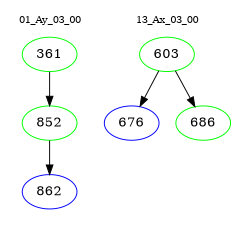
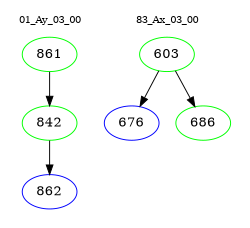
cluster "13_Ax_03_00": label "13_Ax_03_00" -> "83_Ax_03_00"
node "361": label "361" -> "861"
node "852": label "852" -> "842"
